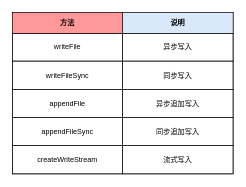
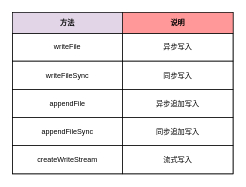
node "方法": fillcolor #ff9999 -> #e1d5e7
node "说明": fillcolor #dae8fc -> #ff9999
